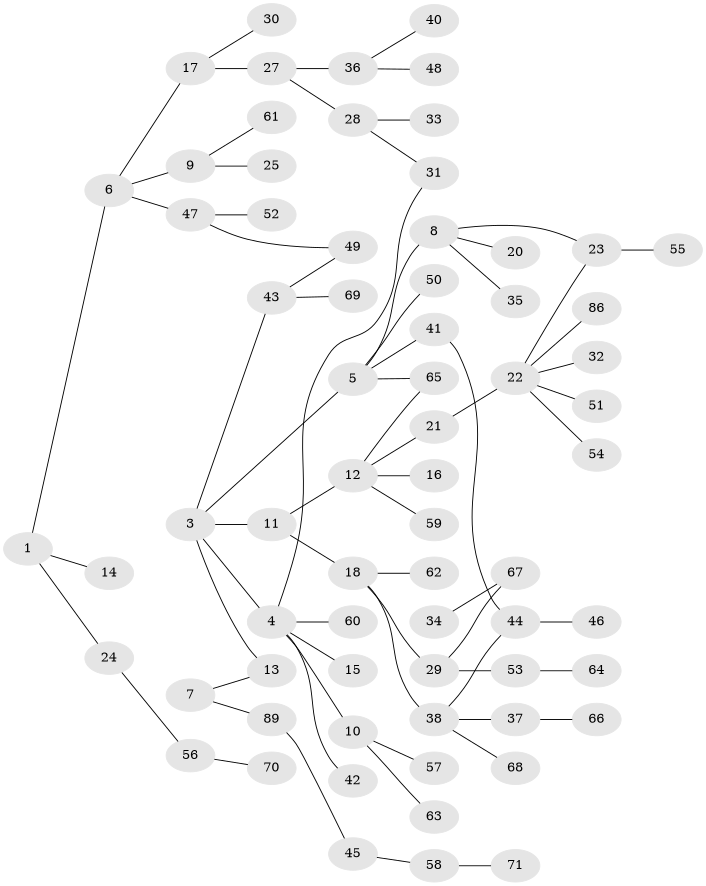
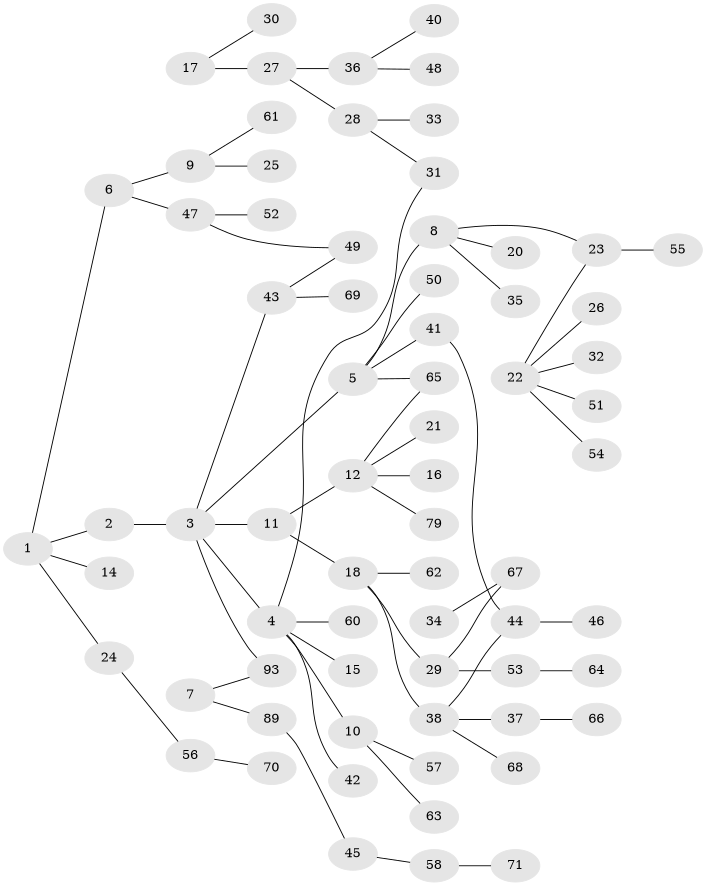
edge "17" -- "6": removed
node "86": label "86" -> "26"
edge "22" -- "21": removed
node "2": added
node "59": label "59" -> "79"
node "13": label "13" -> "93"
